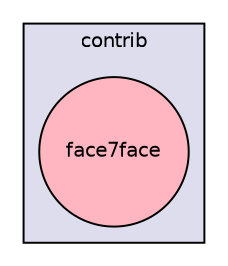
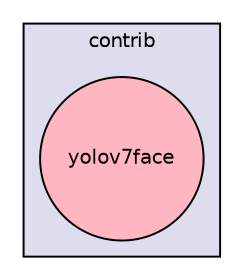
node "face7face": label "face7face" -> "yolov7face"
